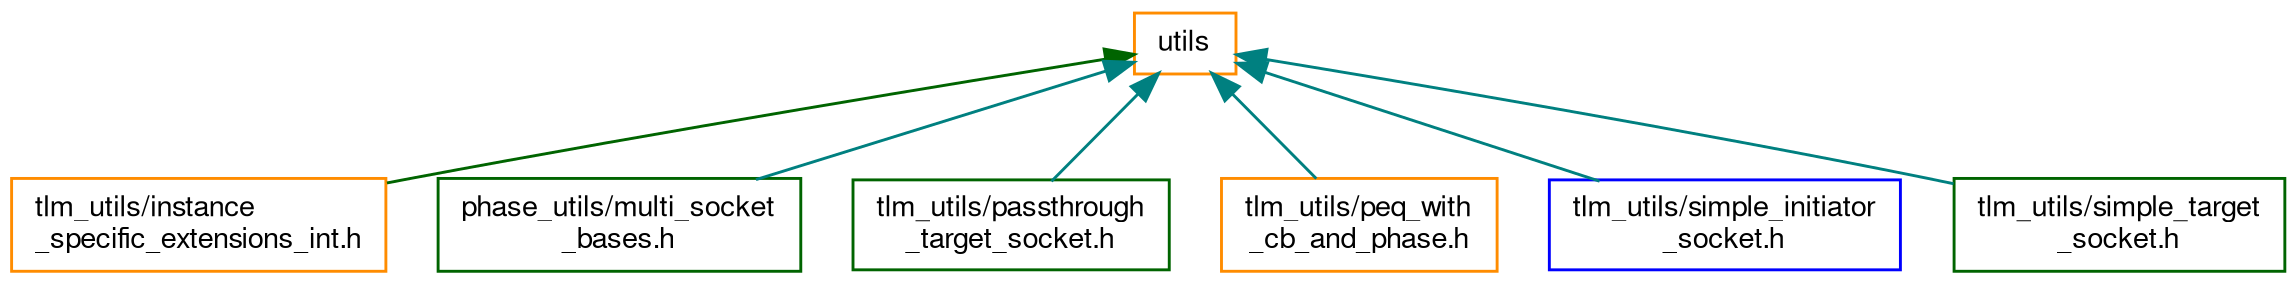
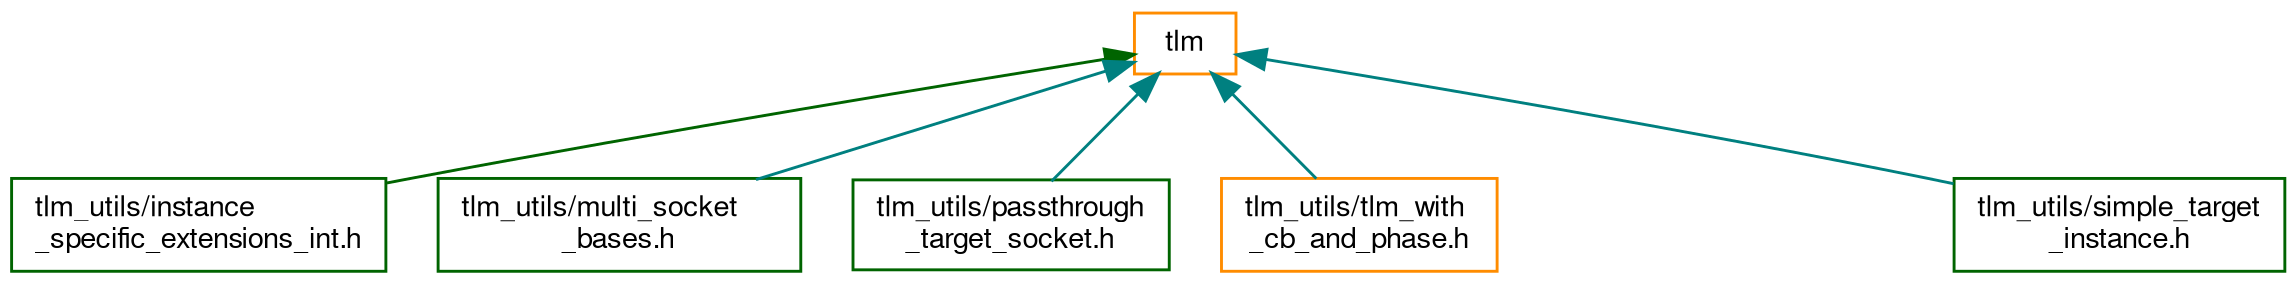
node "utils": label "utils" -> "tlm"
node "tlm_utils/instance _specific_extensions_int.h": color darkorange -> darkgreen
node "phase_utils/multi_socket _bases.h": label "phase_utils/multi_socket _bases.h" -> "tlm_utils/multi_socket _bases.h"
node "tlm_utils/peq_with _cb_and_phase.h": label "tlm_utils/peq_with _cb_and_phase.h" -> "tlm_utils/tlm_with _cb_and_phase.h"
node "tlm_utils/simple_initiator _socket.h": removed
node "tlm_utils/simple_target _socket.h": label "tlm_utils/simple_target _socket.h" -> "tlm_utils/simple_target _instance.h"
